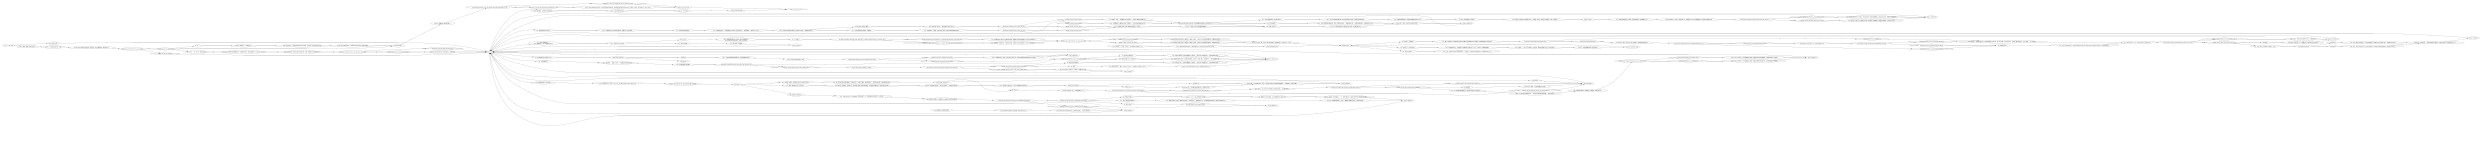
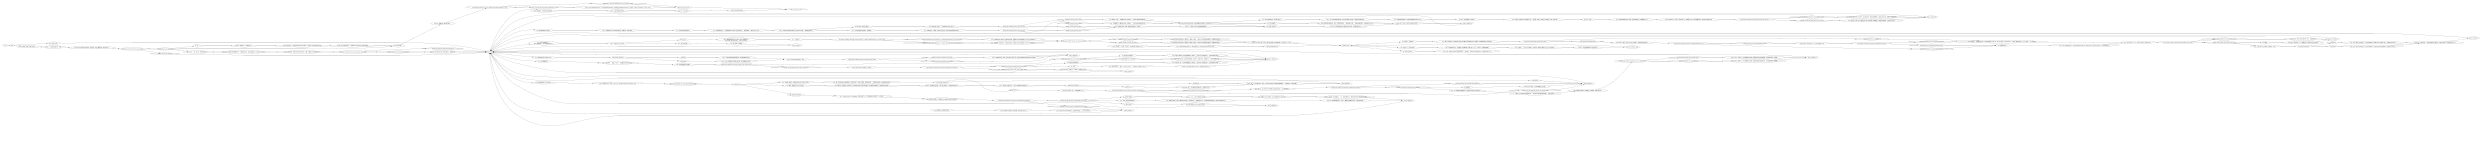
node "Cuno: “只有一头想要花言巧语套路小孩的猪，在坤诺看来就挺可疑的。”": added
